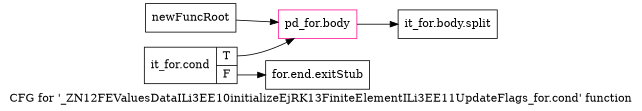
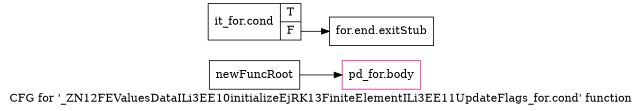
node "it_for.body.split": removed
edge "it_for.cond" -> "pd_for.body": removed
